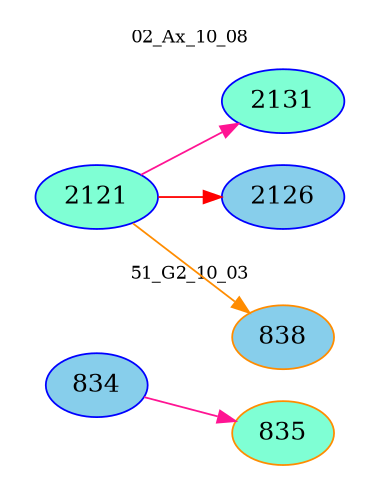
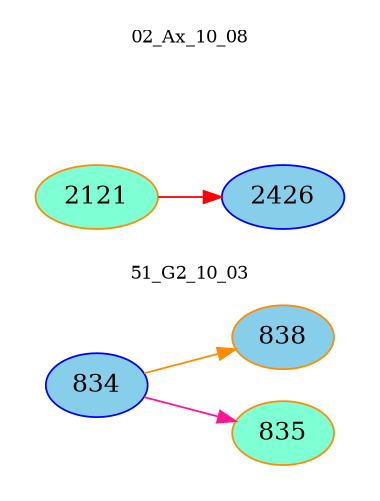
node "2131": removed
node "2121": color blue -> darkorange
node "2126": label "2126" -> "2426"
edge "2121" -> "838": now "834" -> "838"
